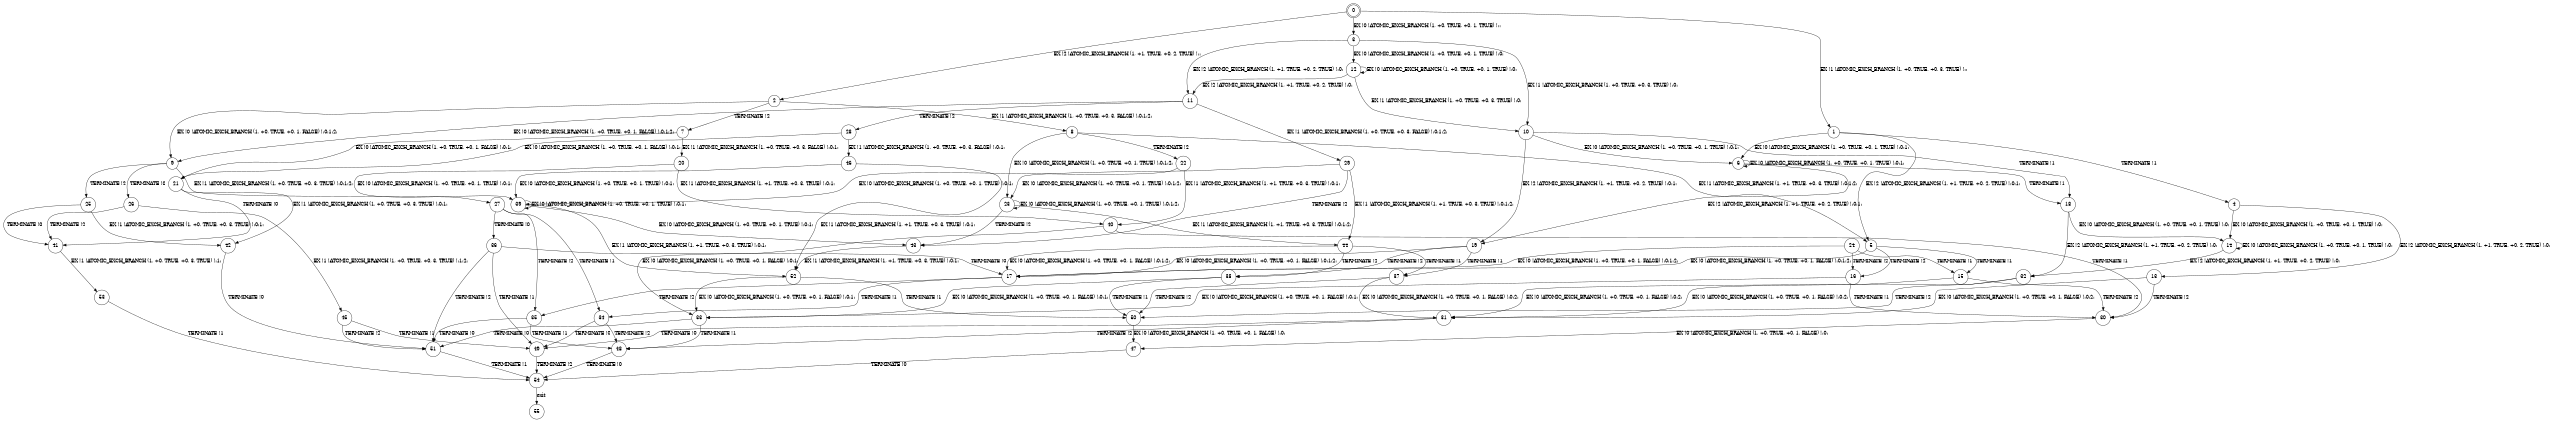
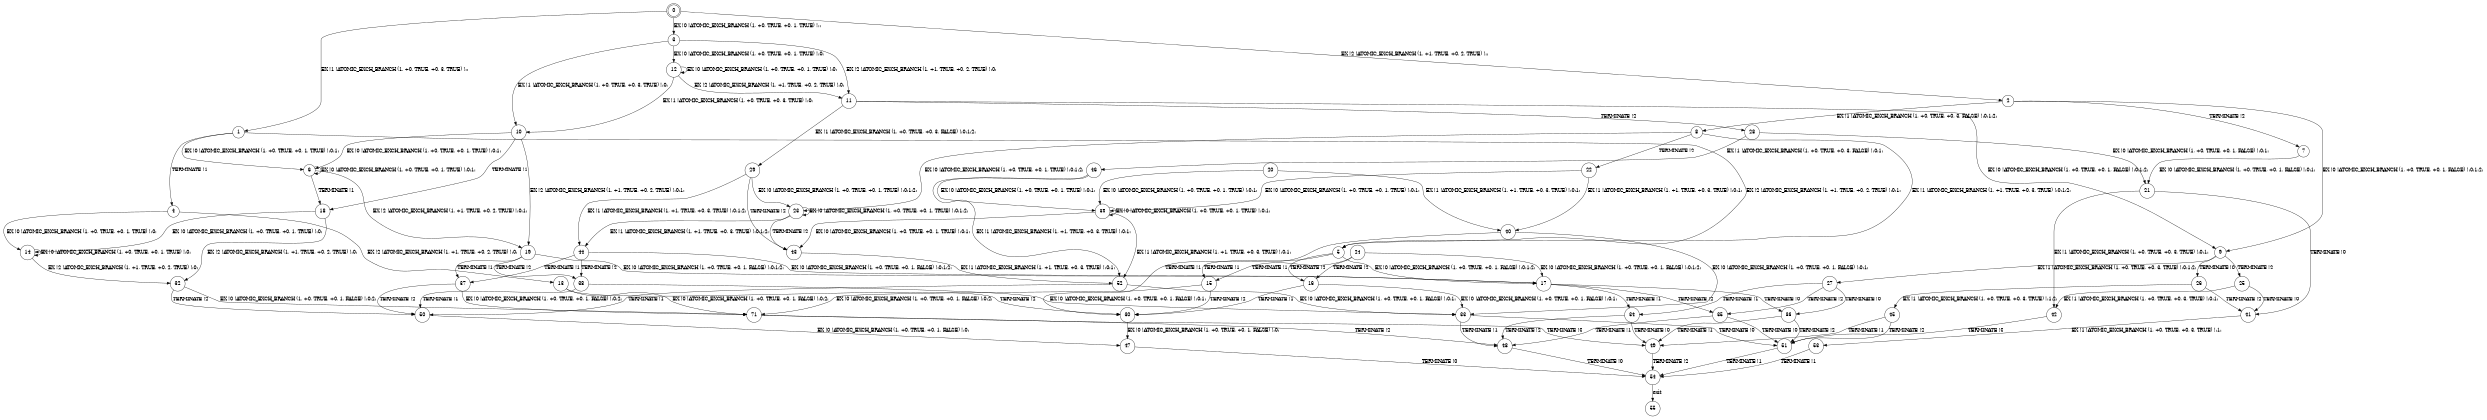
edge "7" -> "20": removed, label "EX !1 !ATOMIC_EXCH_BRANCH (1, +0, TRUE, +0, 3, FALSE) !:0:1:"
edge "36" -> "17": reversed
node "31": label "31" -> "71"
